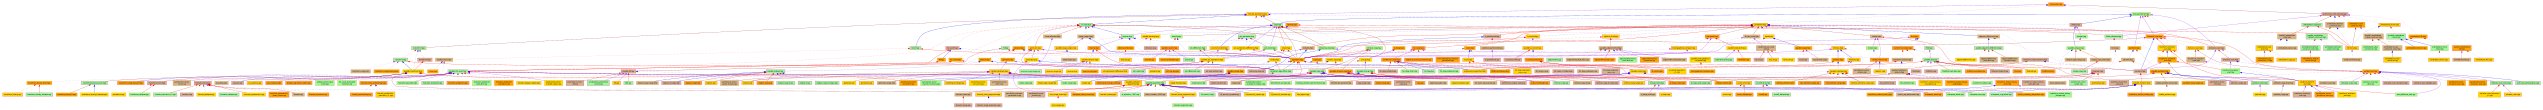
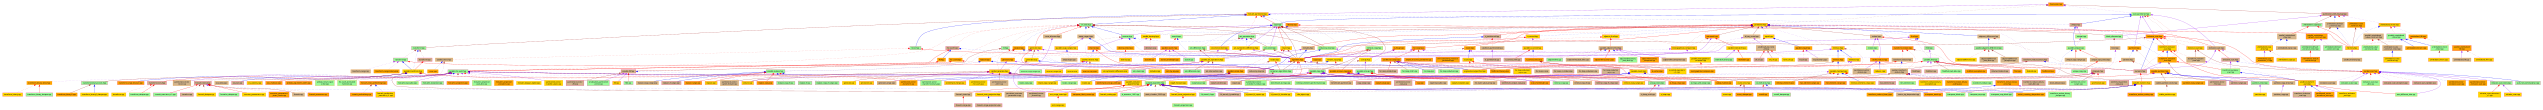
edge "uninitialized_fill.hpp" -> "partitioner_with_cleanup.hpp": now "uninitialized_fill.hpp" -> "uninitialized_move.hpp"
node "parallel_uninitialized _default_construct.hpp": fillcolor palegreen -> orange
